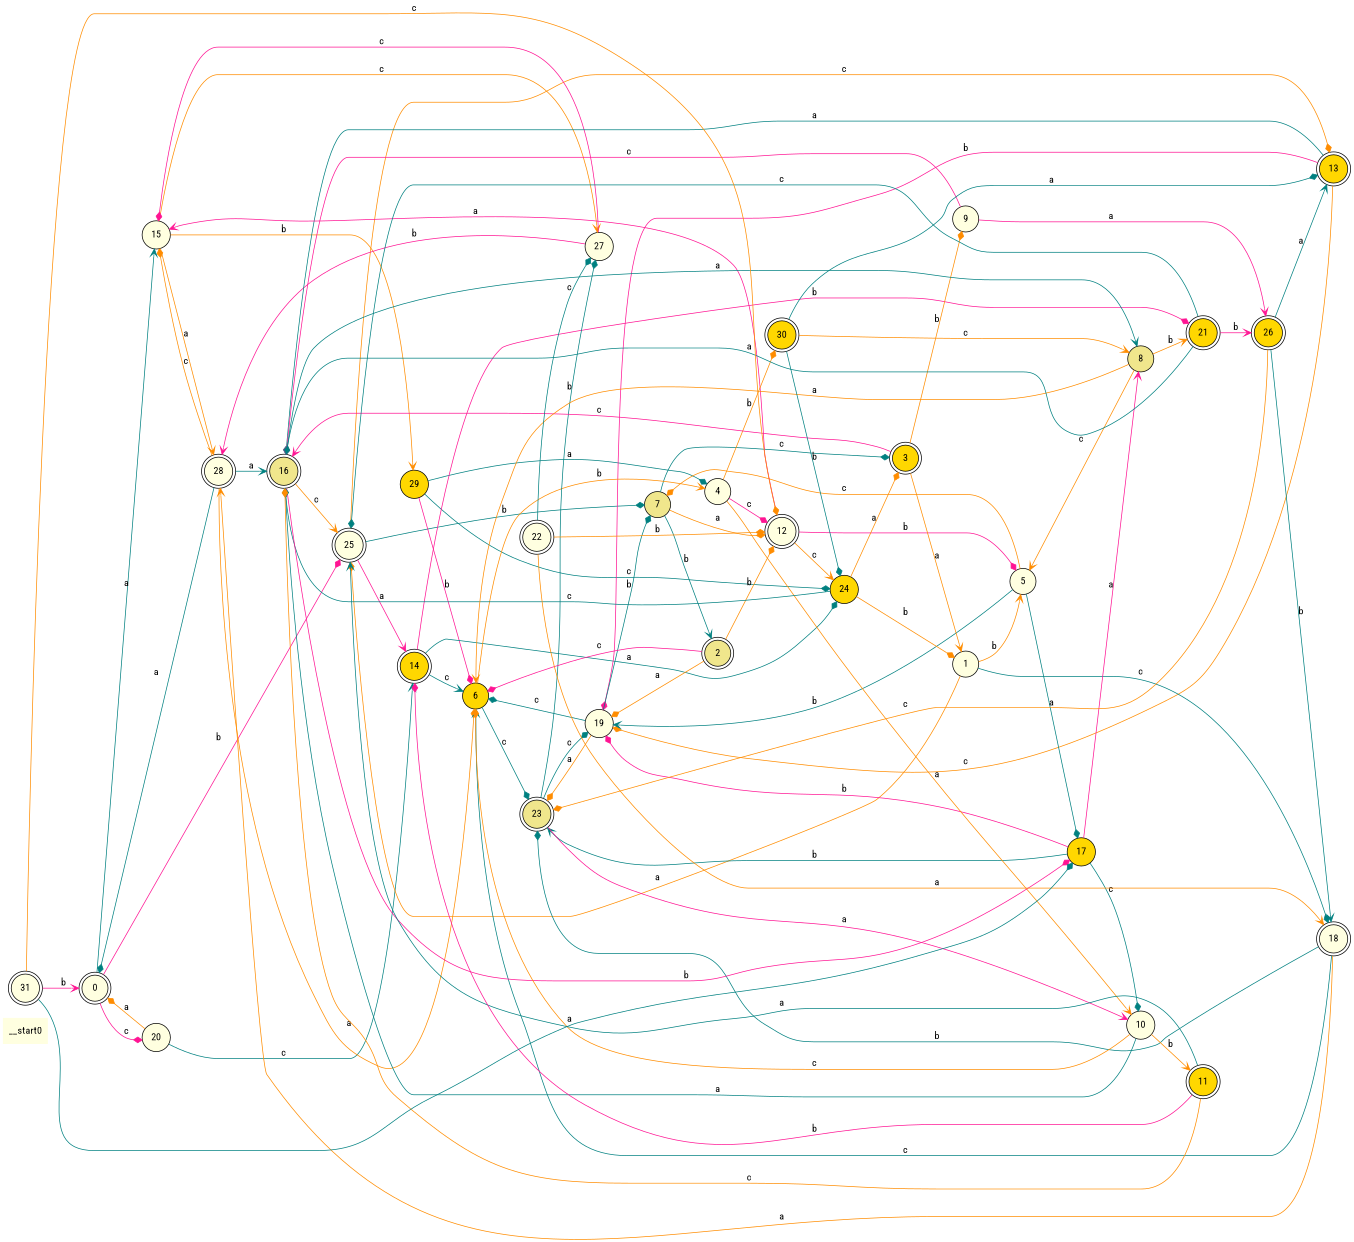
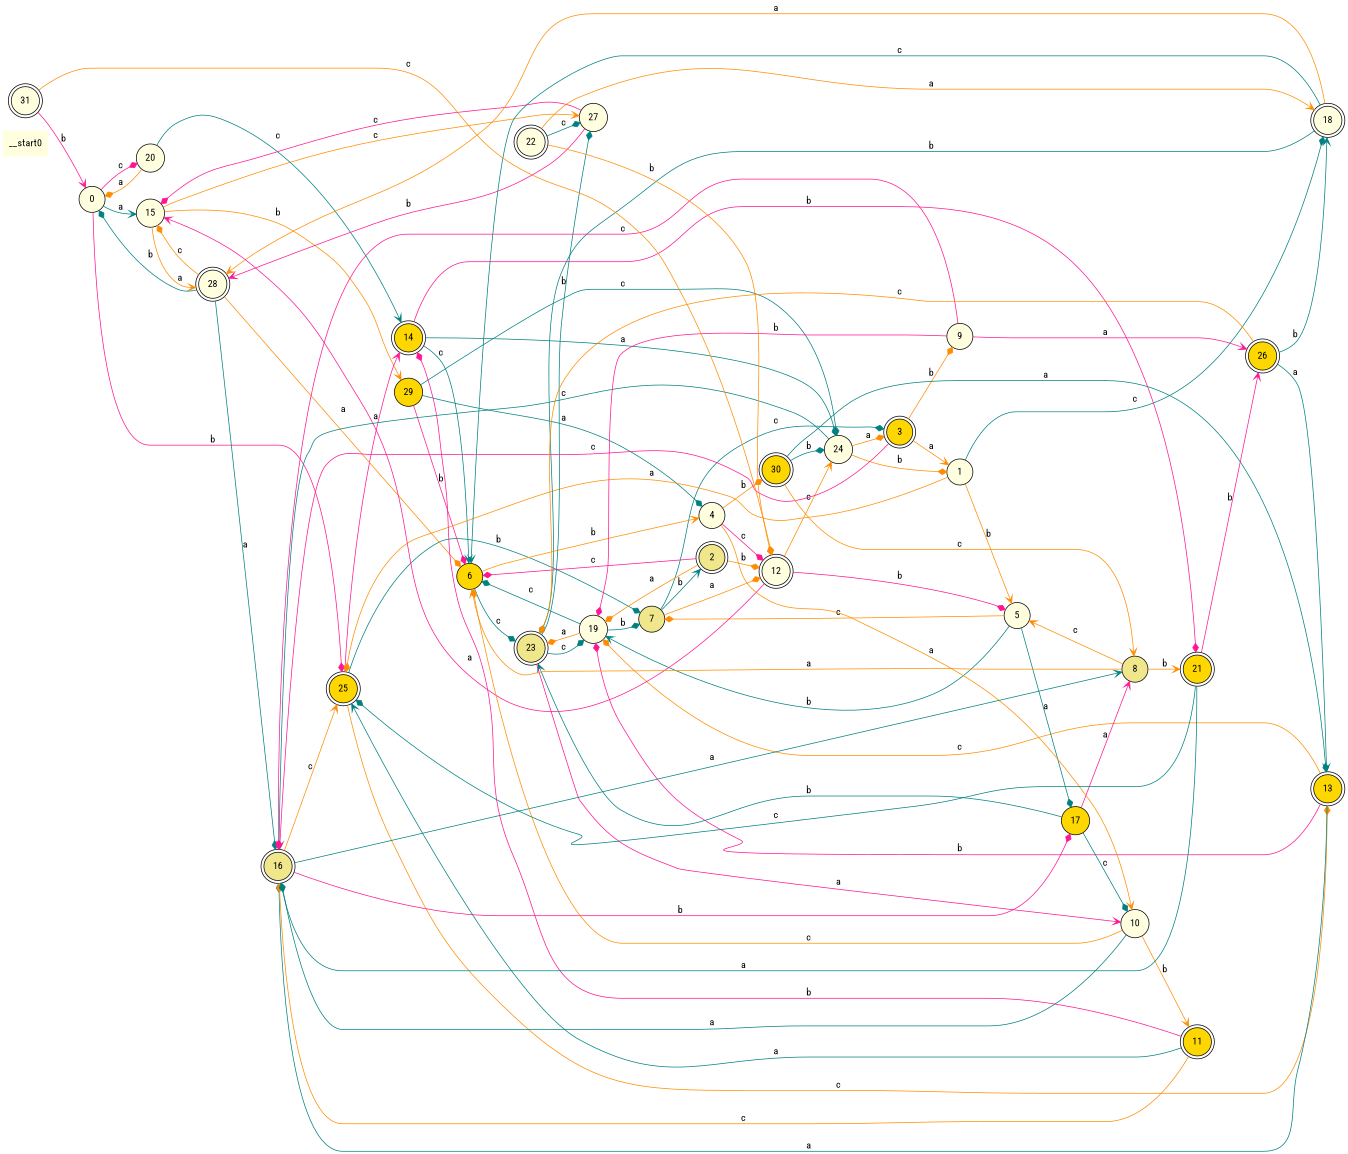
edge "28" -> "16": arrowhead vee -> diamond
node "25": fillcolor lightyellow -> gold
node "24": fillcolor gold -> lightyellow
edge "28" -> "0": label "a" -> "b"
edge "17" -> "19": now "9" -> "19"
node "0": shape doublecircle -> circle
edge "31" -> "17": removed, label "a"
